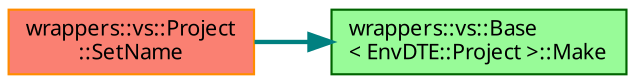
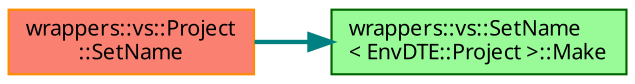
node "wrappers::vs::Base < EnvDTE::Project >::Make": label "wrappers::vs::Base < EnvDTE::Project >::Make" -> "wrappers::vs::SetName < EnvDTE::Project >::Make"
